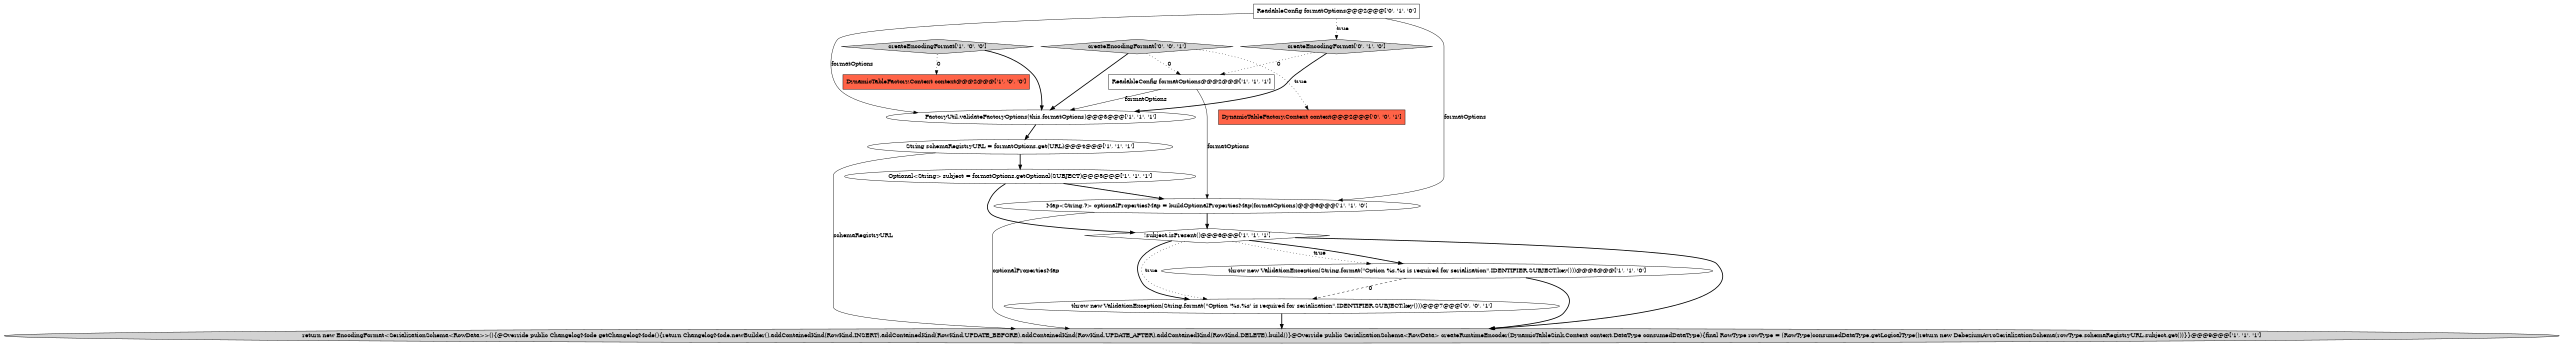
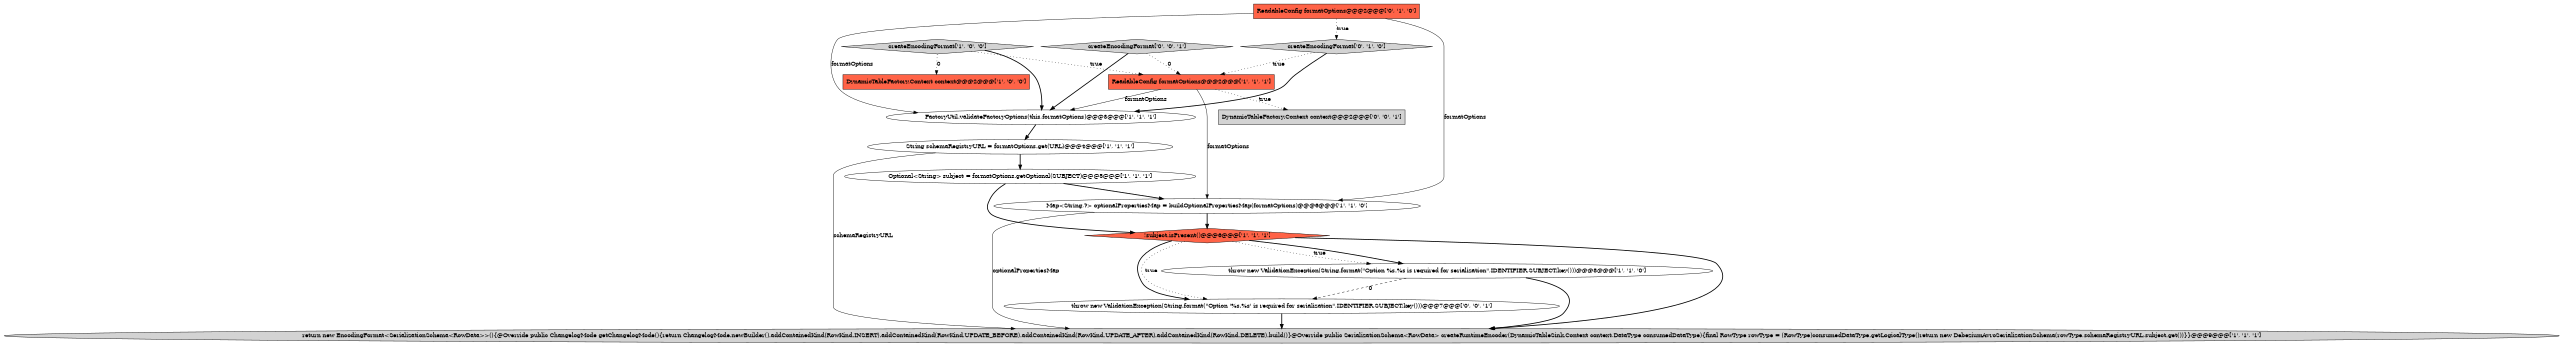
node "ReadableConfig formatOptions@@@2@@@['0', '1', '0']": fillcolor white -> tomato
edge "createEncodingFormat['1', '0', '0']" -> "ReadableConfig formatOptions@@@2@@@['1', '1', '1']": added, label "true"
edge "createEncodingFormat['0', '0', '1']" -> "DynamicTableFactory.Context context@@@2@@@['0', '0', '1']": now "ReadableConfig formatOptions@@@2@@@['1', '1', '1']" -> "DynamicTableFactory.Context context@@@2@@@['0', '0', '1']"
edge "createEncodingFormat['0', '1', '0']" -> "ReadableConfig formatOptions@@@2@@@['1', '1', '1']": label "0" -> "true"
node "ReadableConfig formatOptions@@@2@@@['1', '1', '1']": fillcolor white -> tomato
node "DynamicTableFactory.Context context@@@2@@@['0', '0', '1']": fillcolor tomato -> lightgray
node "!subject.isPresent()@@@6@@@['1', '1', '1']": fillcolor white -> tomato
